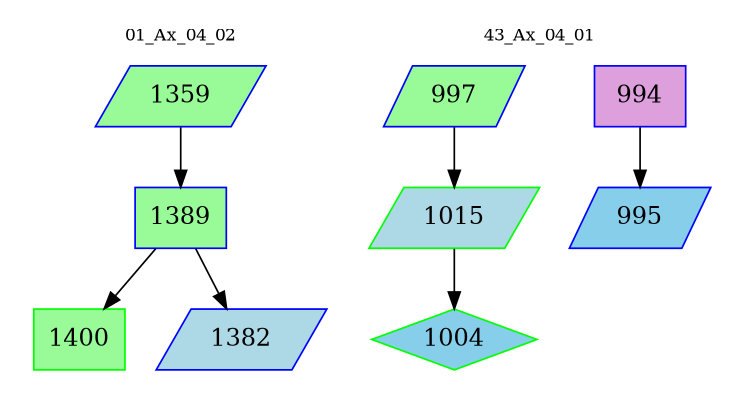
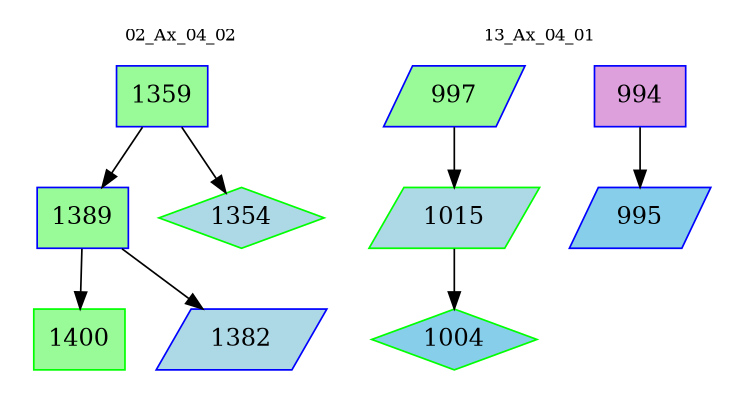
cluster "01_Ax_04_02": label "01_Ax_04_02" -> "02_Ax_04_02"
cluster "43_Ax_04_01": label "43_Ax_04_01" -> "13_Ax_04_01"
node "1359": shape parallelogram -> box
node "1354": added
